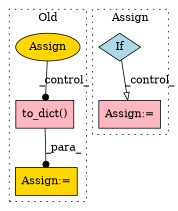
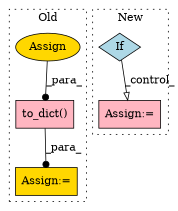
cluster "Assign": label "Assign" -> "New"
edge "Assign" -> "to_dict()": label "_control_" -> "_para_"
